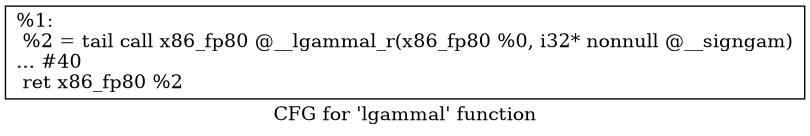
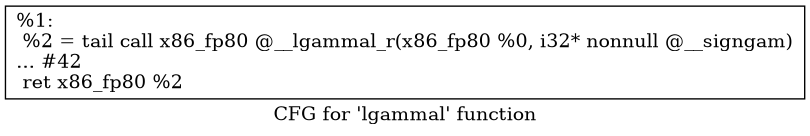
node "%1:": text "... #40" -> "... #42"
